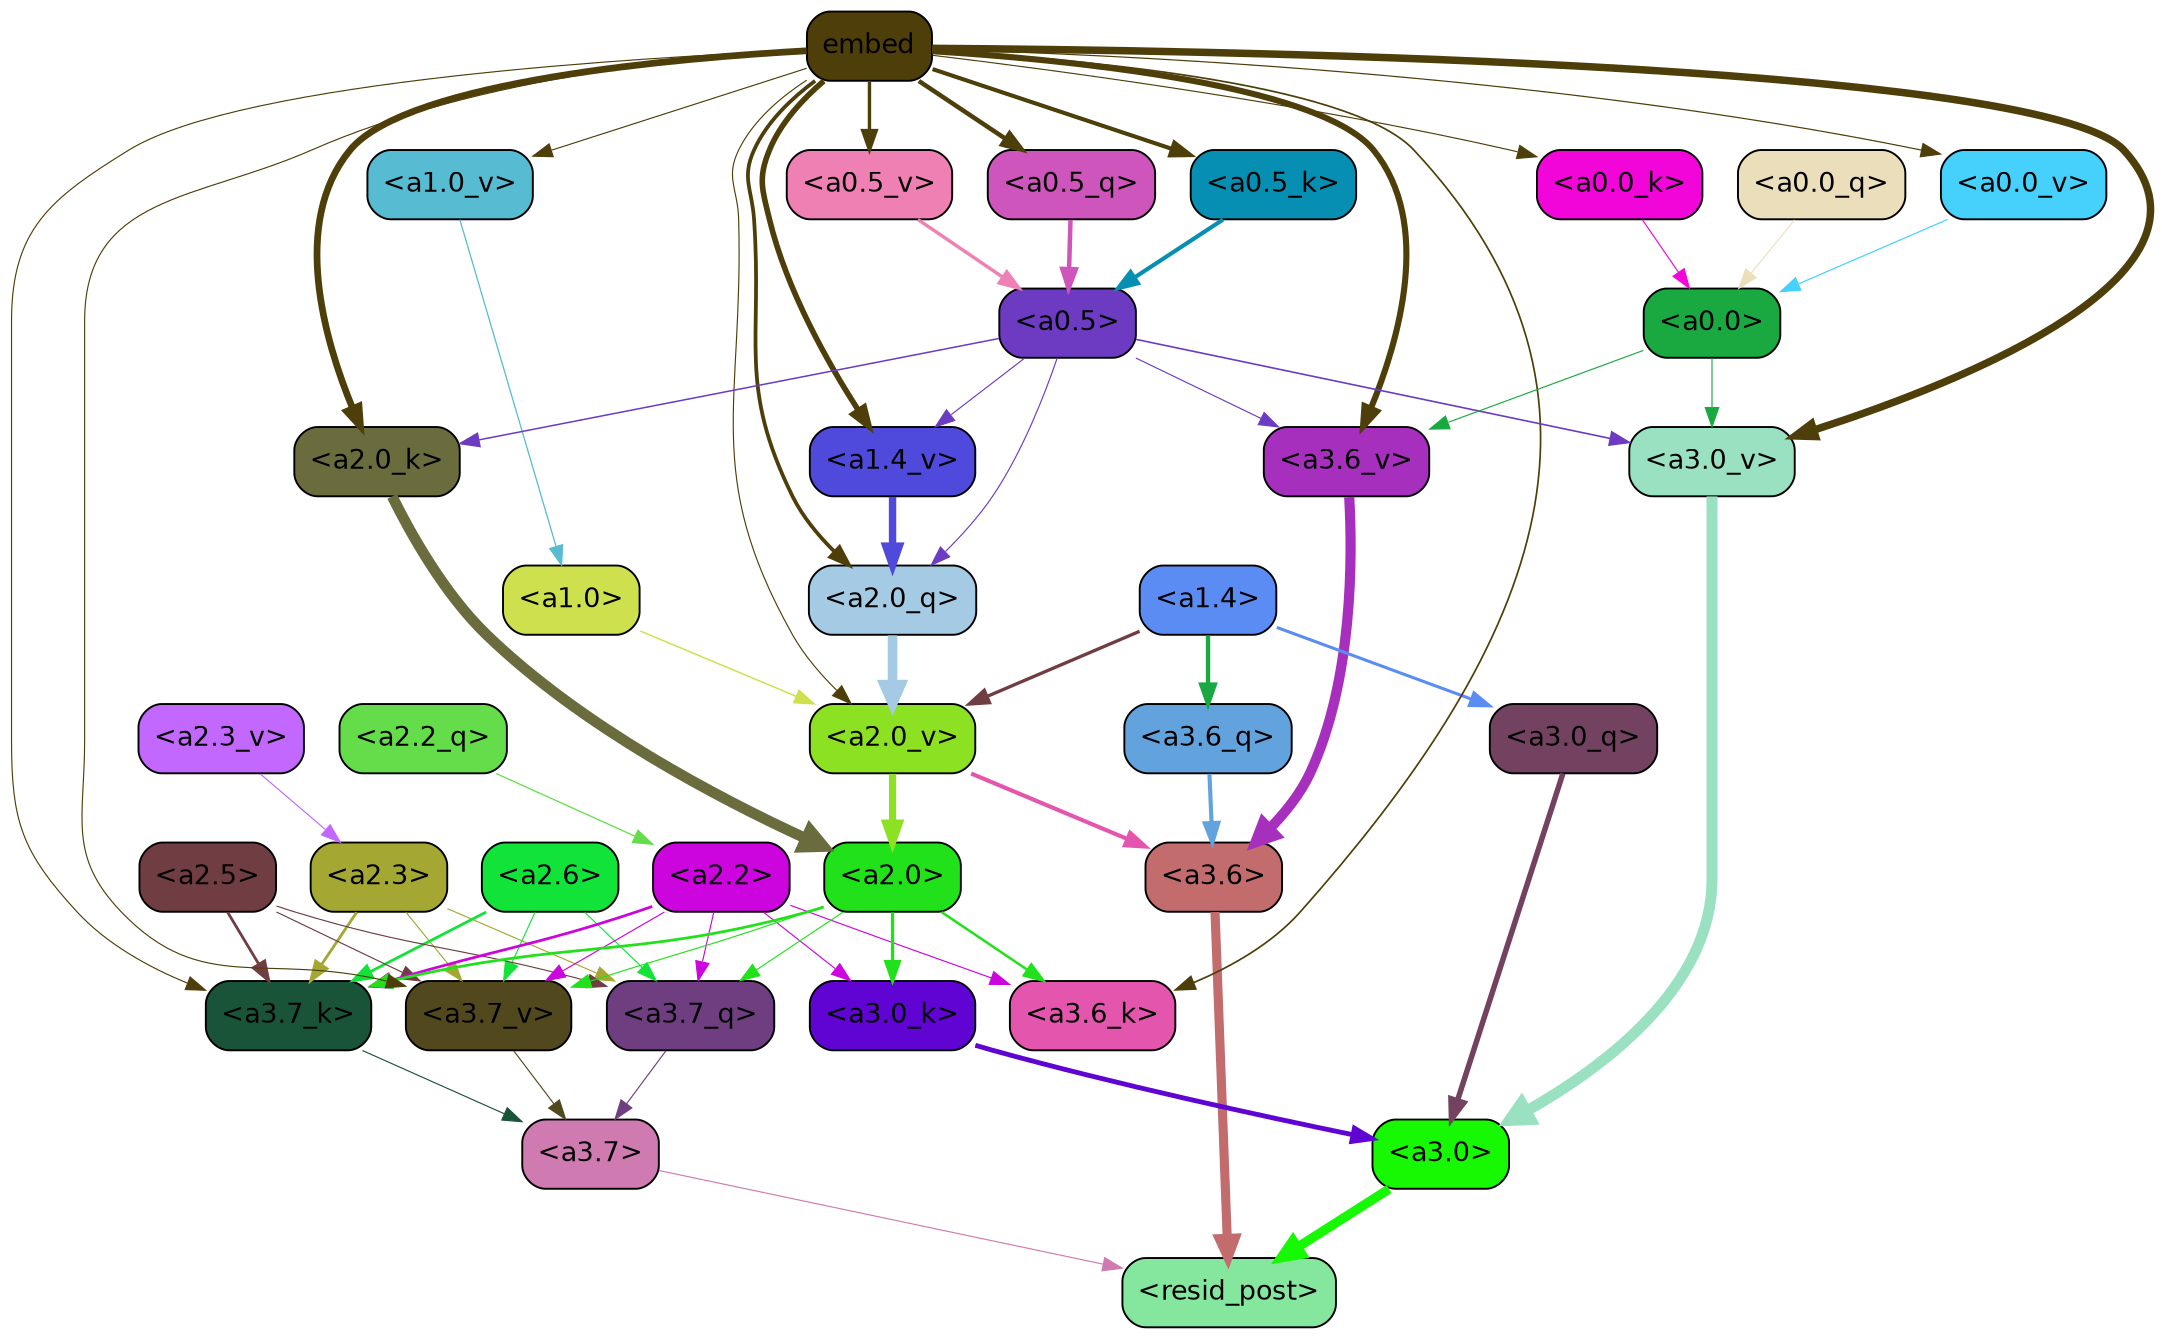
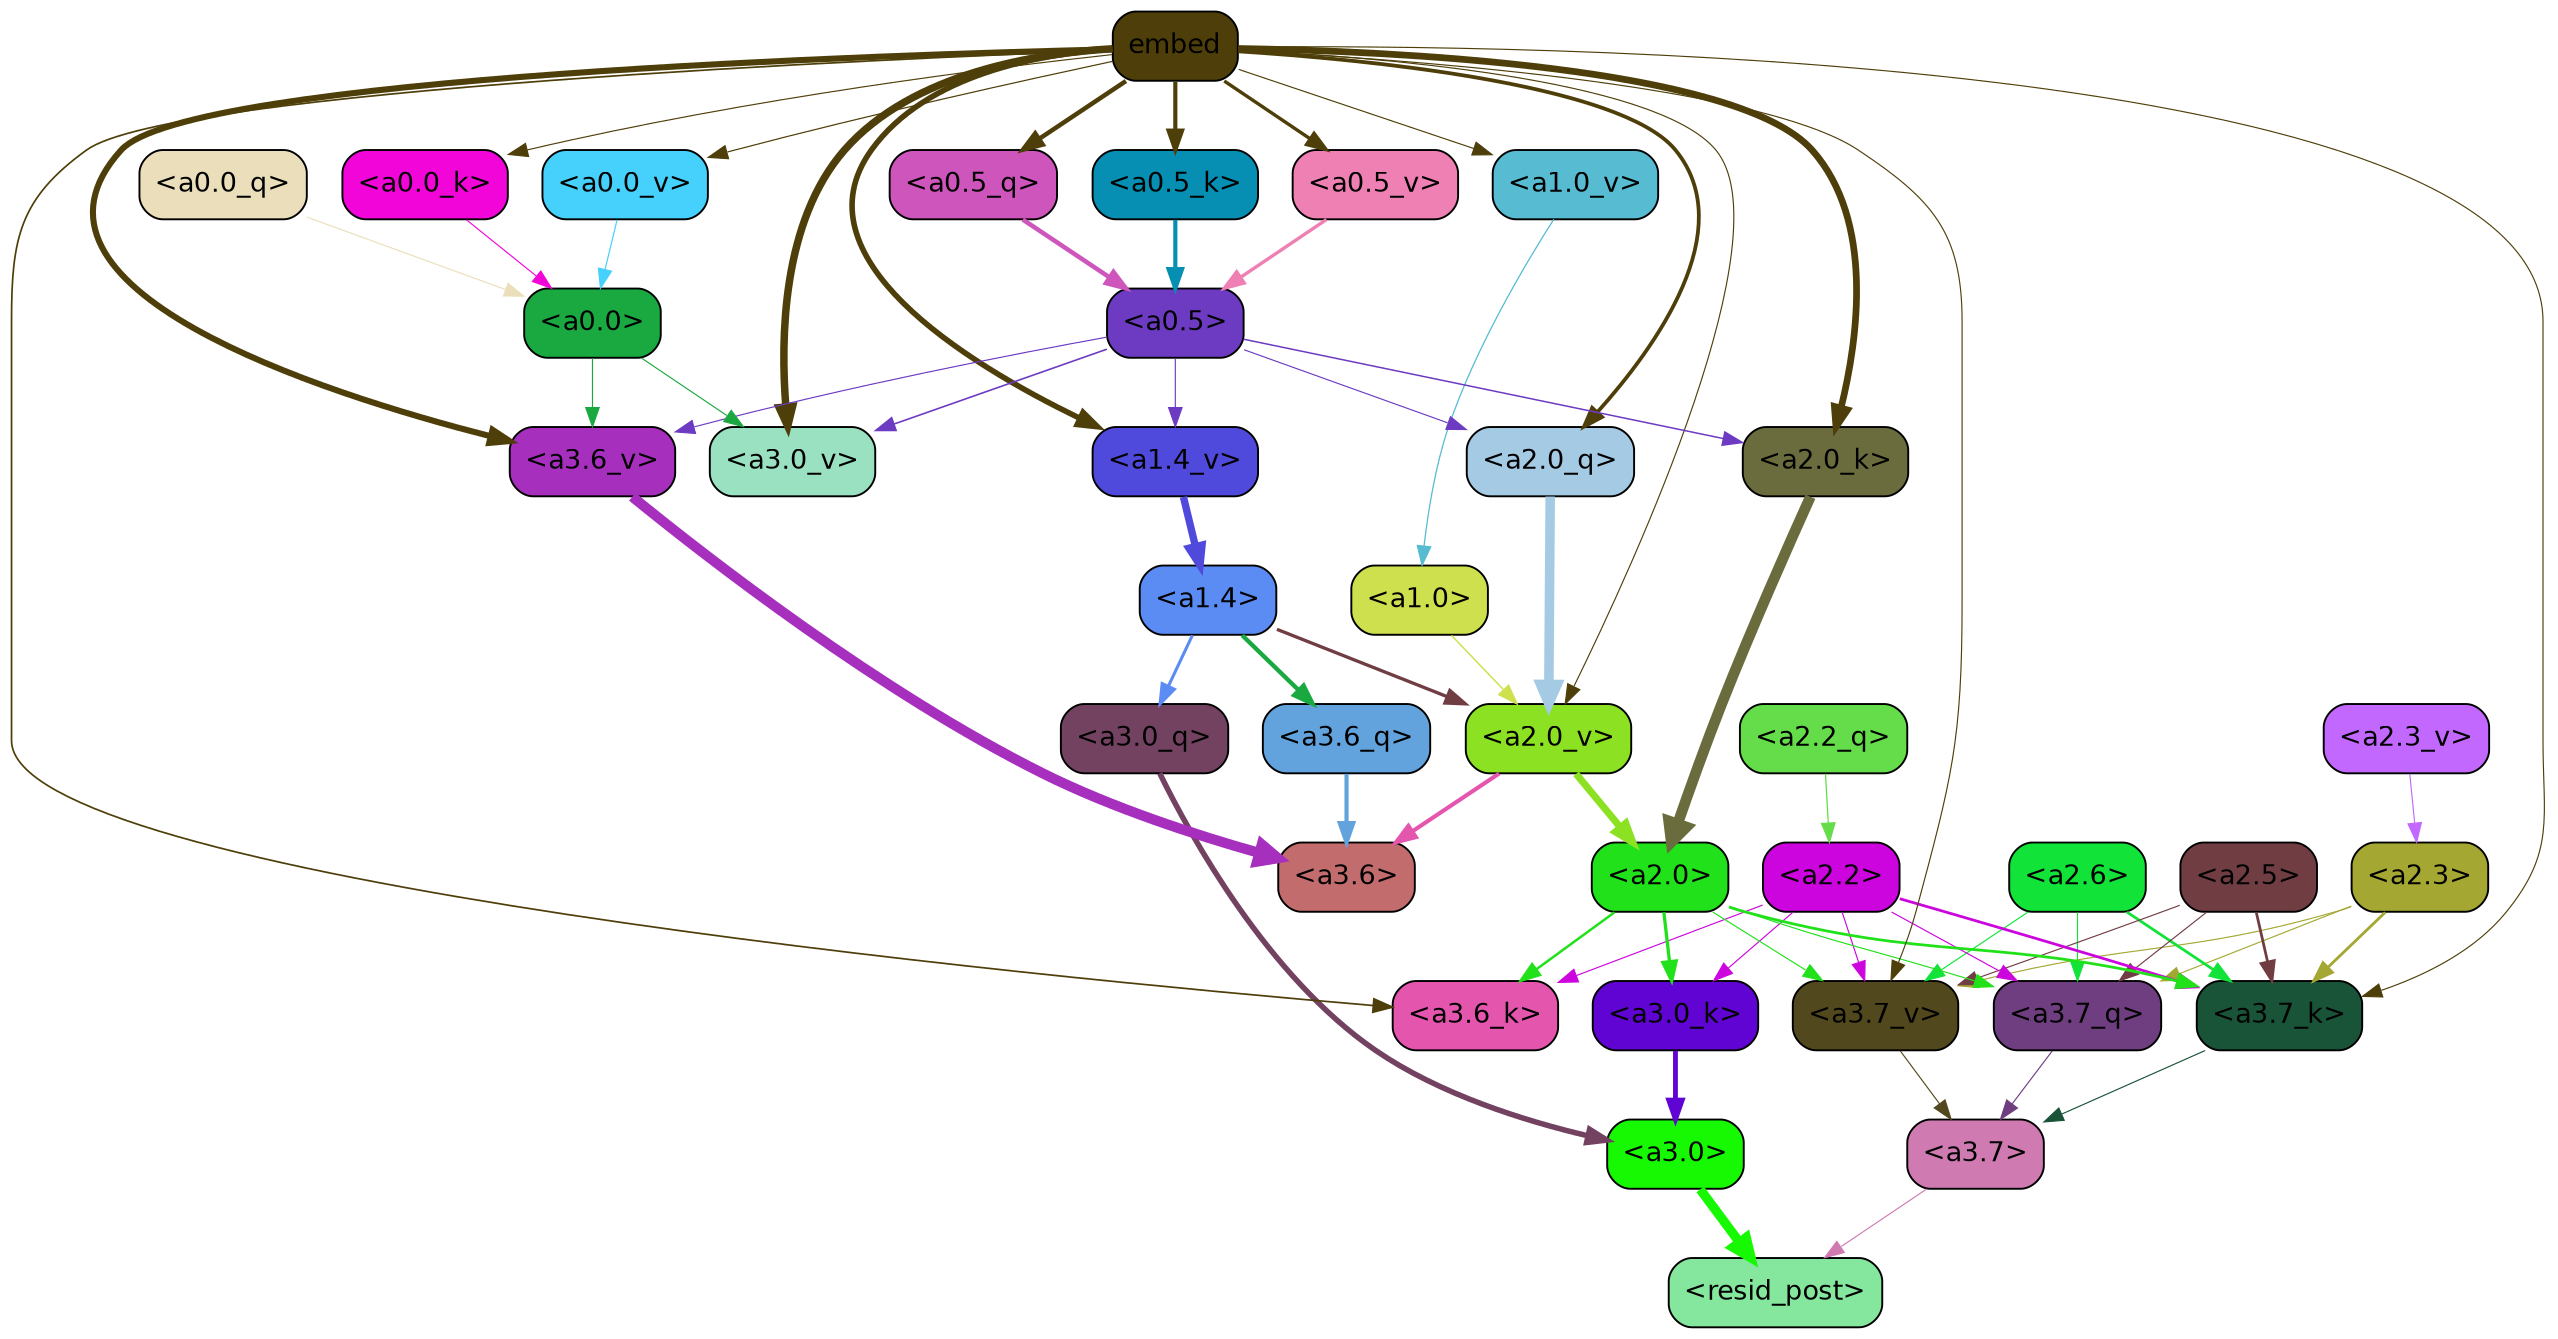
edge "<a1.4_v>" -> "<a2.0_q>": now "<a1.4_v>" -> "<a1.4>"
edge "<a3.0_v>" -> "<a3.0>": removed
edge "<a3.6>" -> "<resid_post>": removed
